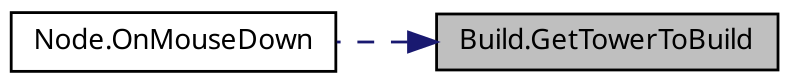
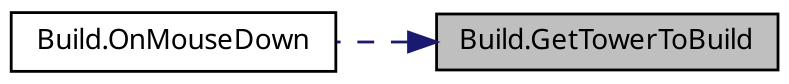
node "Node.OnMouseDown": label "Node.OnMouseDown" -> "Build.OnMouseDown"
